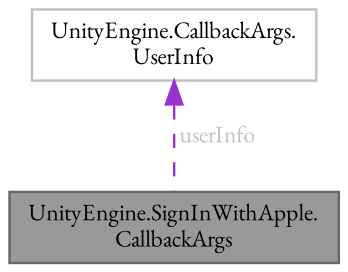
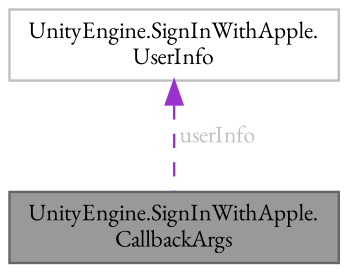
node "UnityEngine.CallbackArgs. UserInfo": label "UnityEngine.CallbackArgs. UserInfo" -> "UnityEngine.SignInWithApple. UserInfo"
